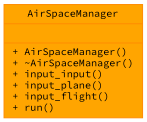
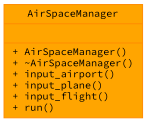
node "AirSpaceManager": text "+ input_input()" -> "+ input_airport()"
